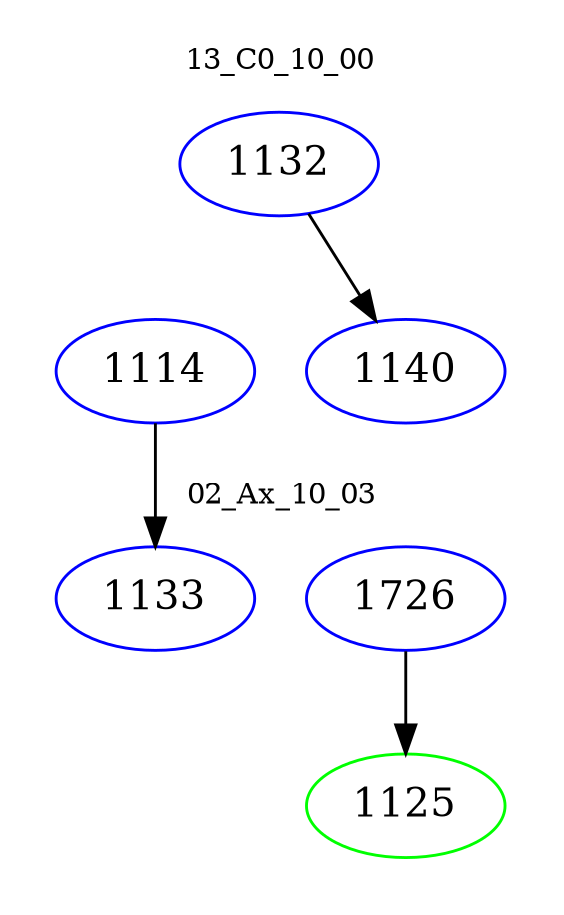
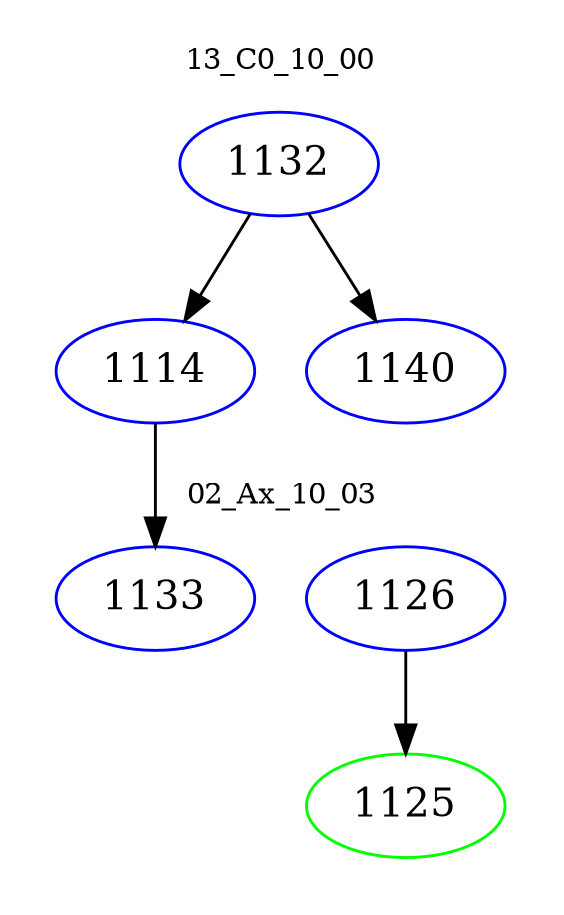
edge "1132" -> "1114": added
node "1726": label "1726" -> "1126"
